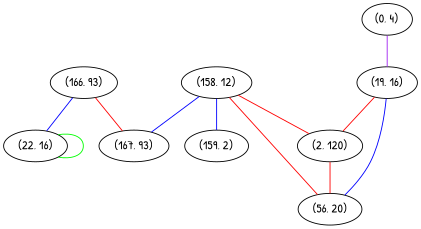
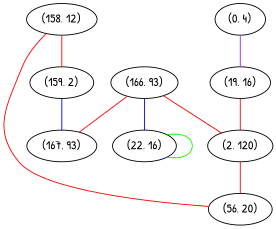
edge "(158, 12)" -- "(167, 93)": now "(159, 2)" -- "(167, 93)"
edge "(158, 12)" -- "(159, 2)": color blue -> red
edge "(158, 12)" -- "(2, 120)": now "(166, 93)" -- "(2, 120)"
edge "(19, 16)" -- "(56, 20)": removed
